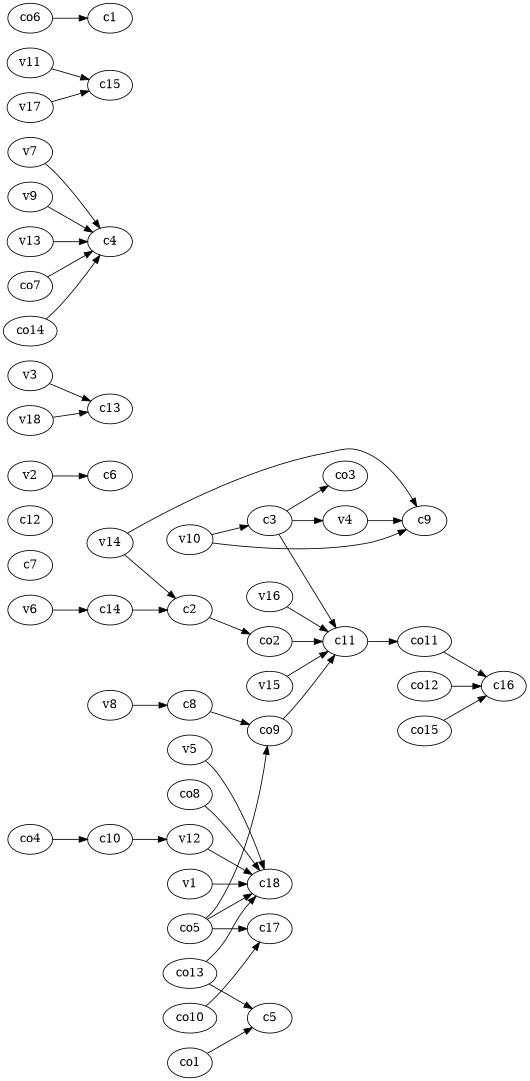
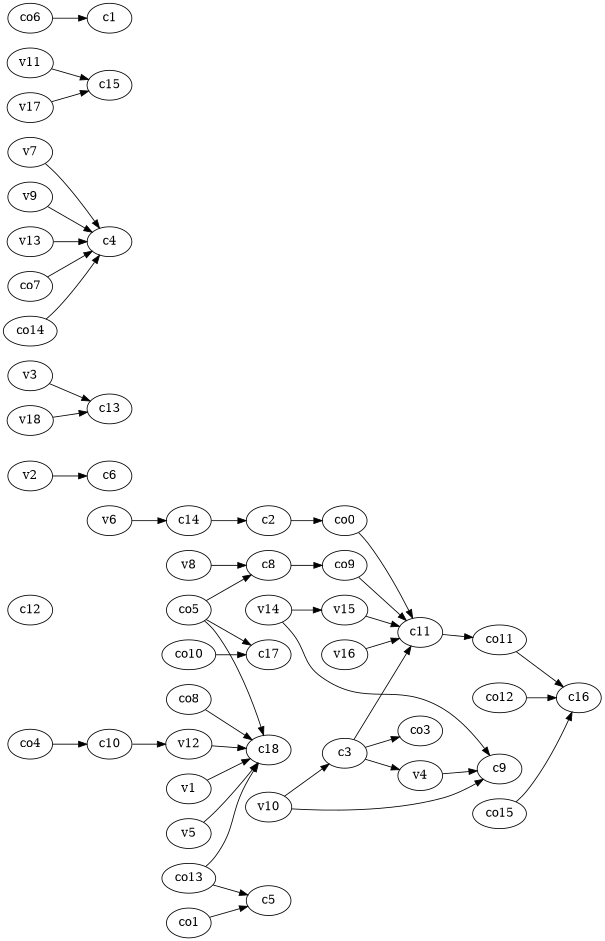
node "c7": removed
edge "v14" -> "c2": now "v14" -> "v15"
node "co2": label "co2" -> "co0"
edge "co5" -> "co9": now "co5" -> "c8"
